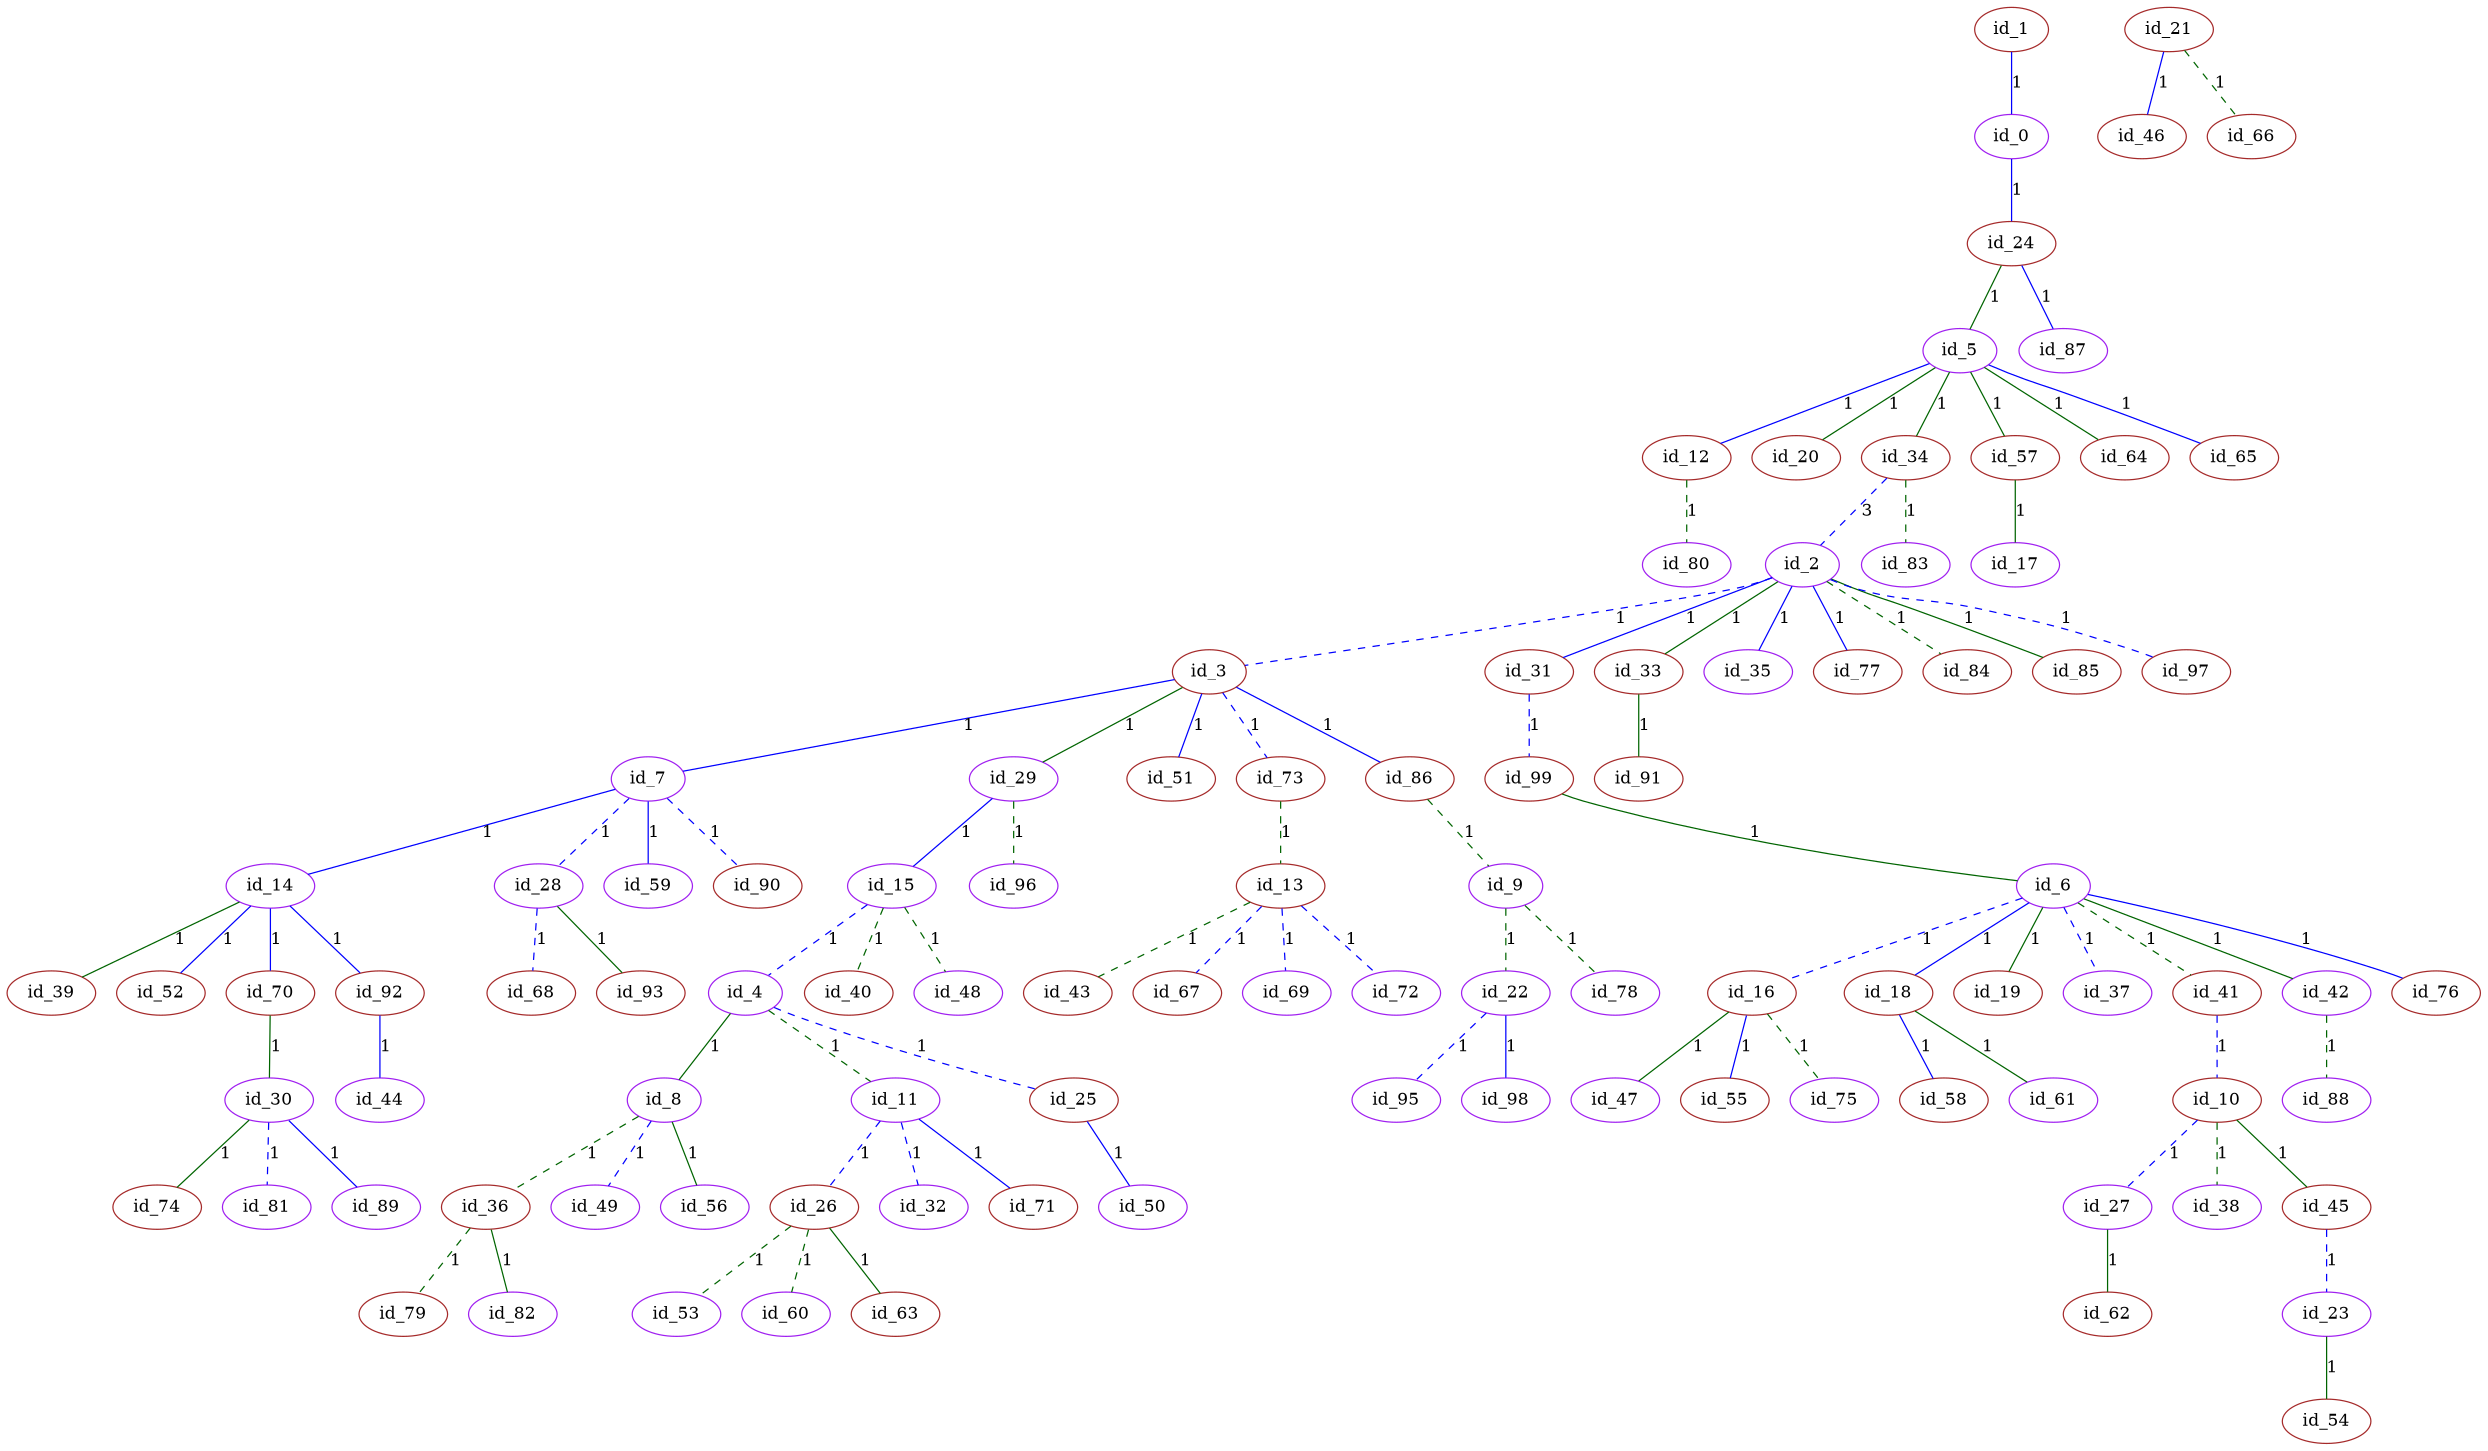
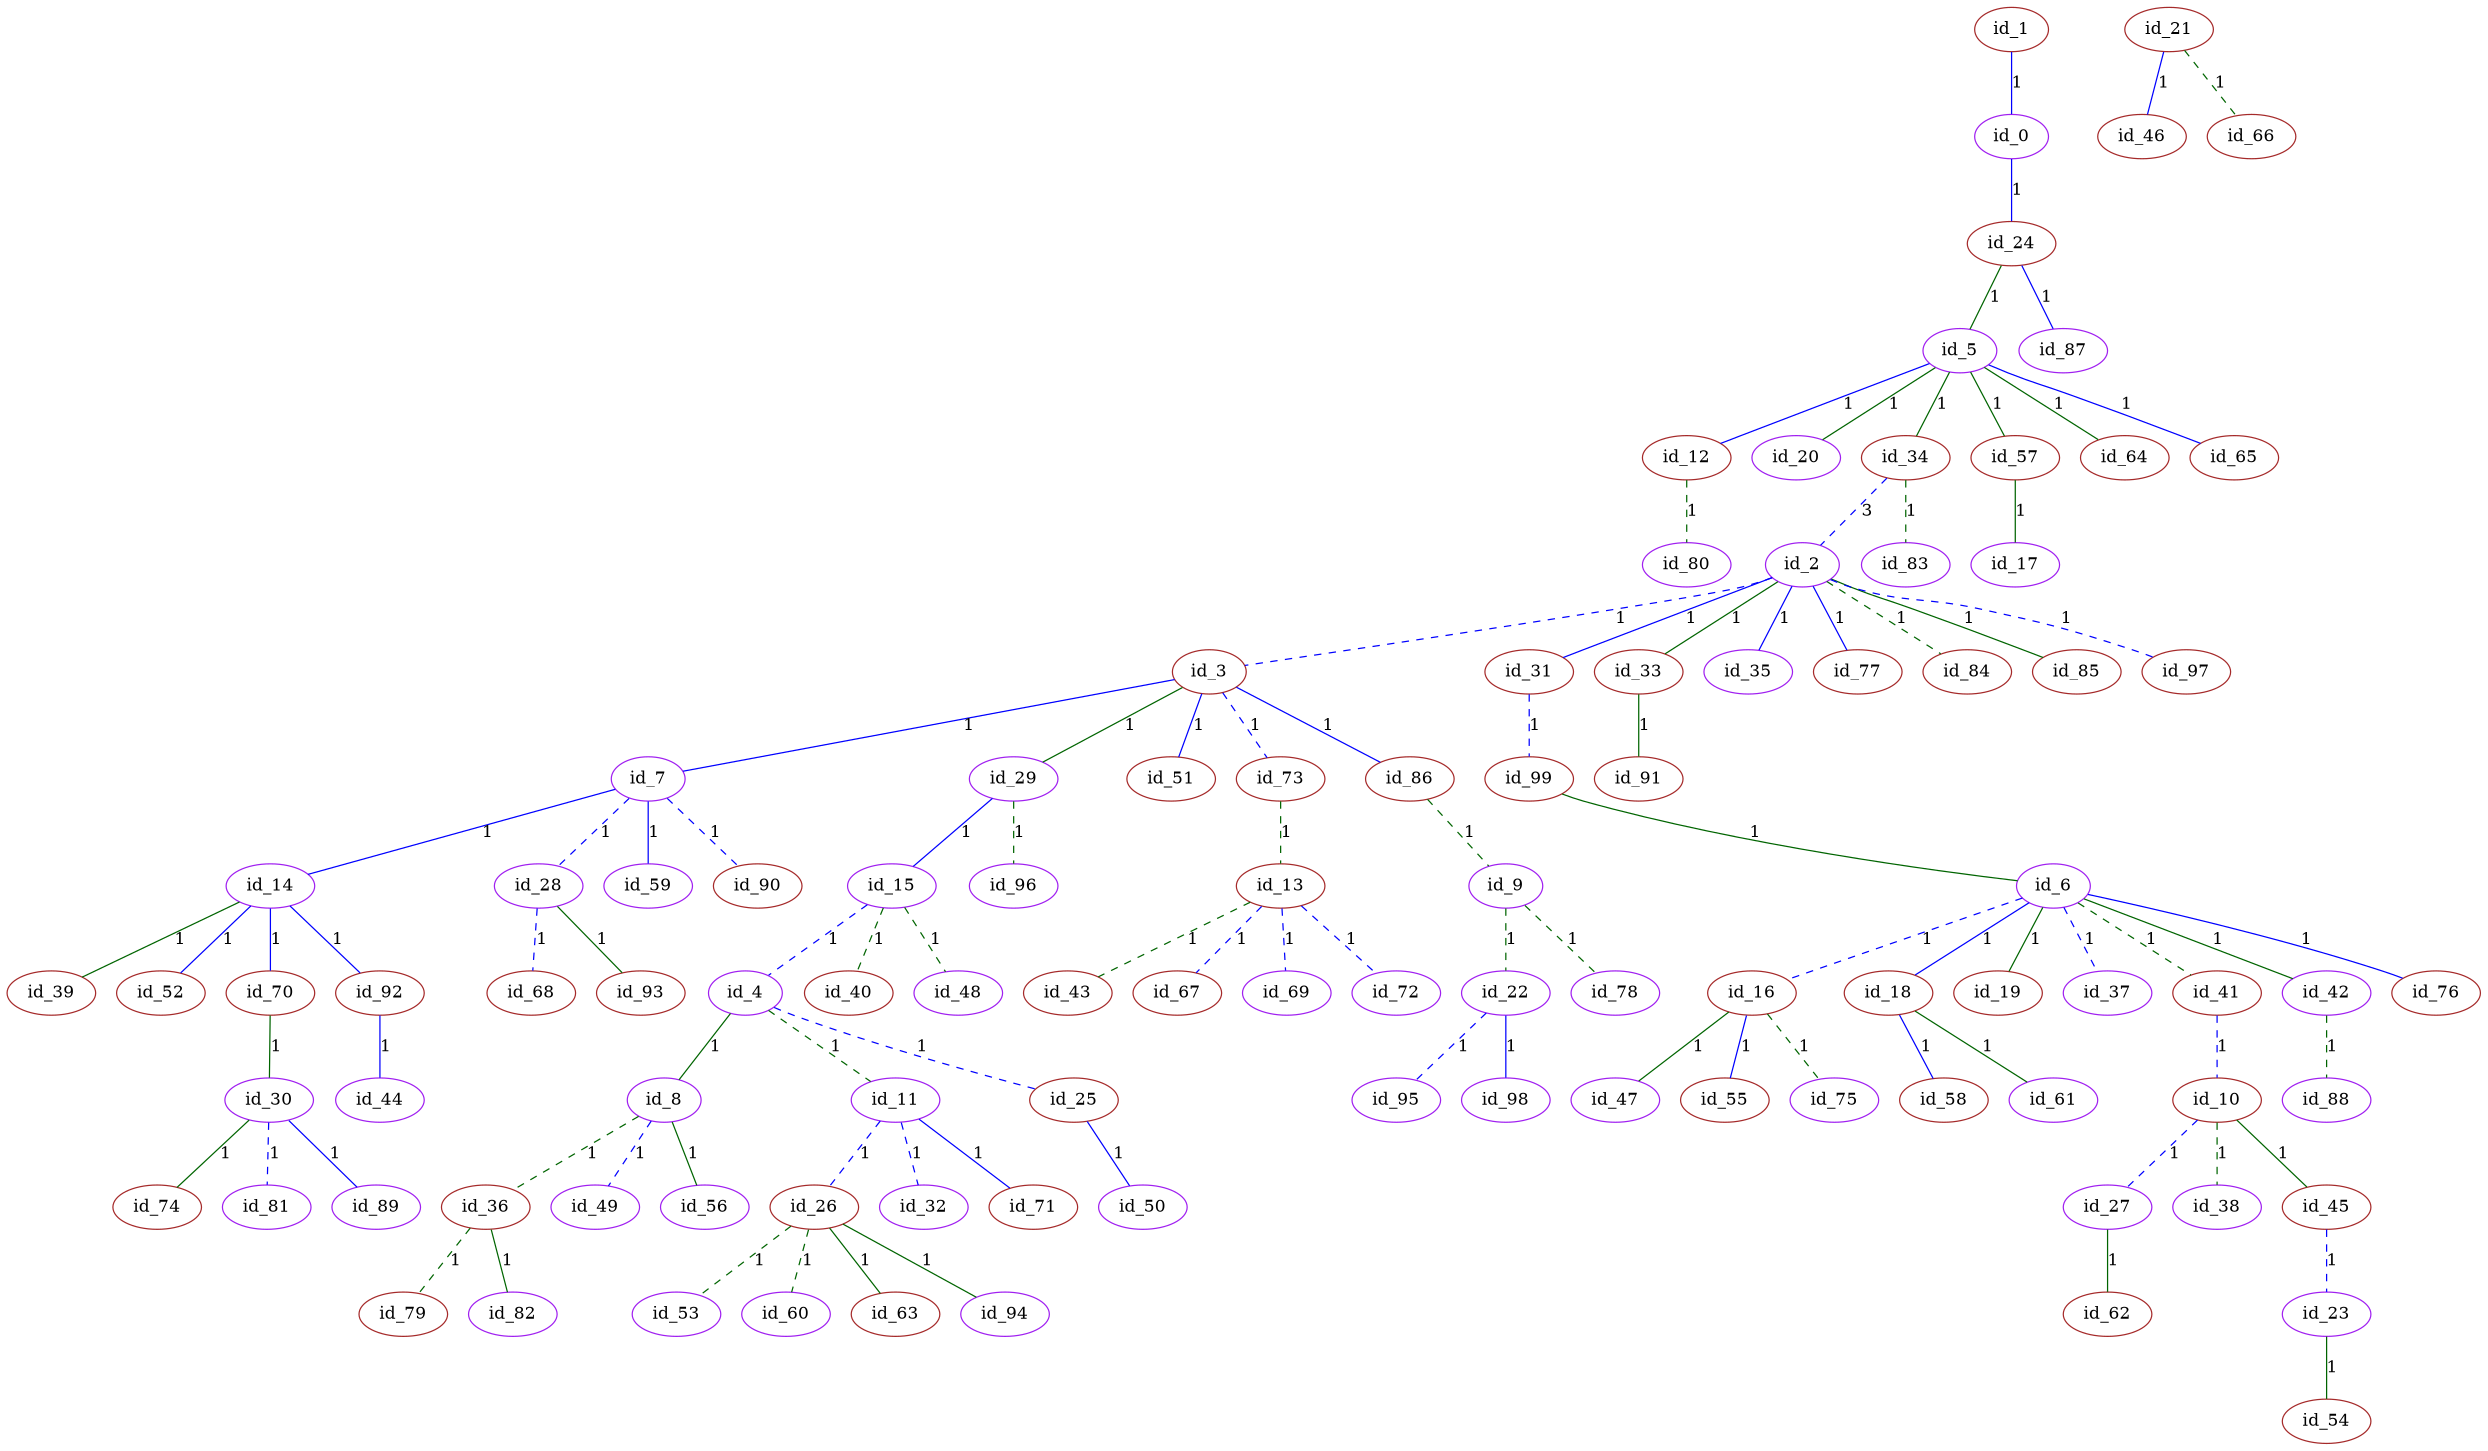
node "id_20": color brown -> purple
node "id_94": added
